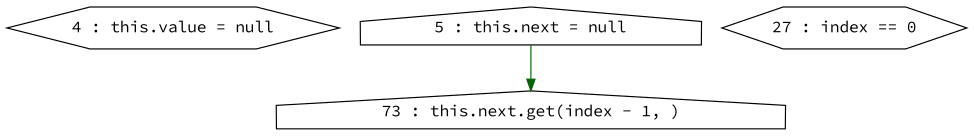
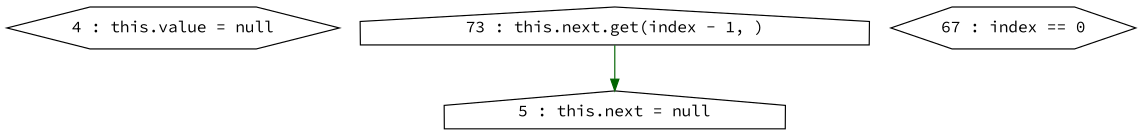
node "27 : index == 0": label "27 : index == 0" -> "67 : index == 0"
edge "5 : this.next = null" -> "73 : this.next.get(index - 1, )": reversed
